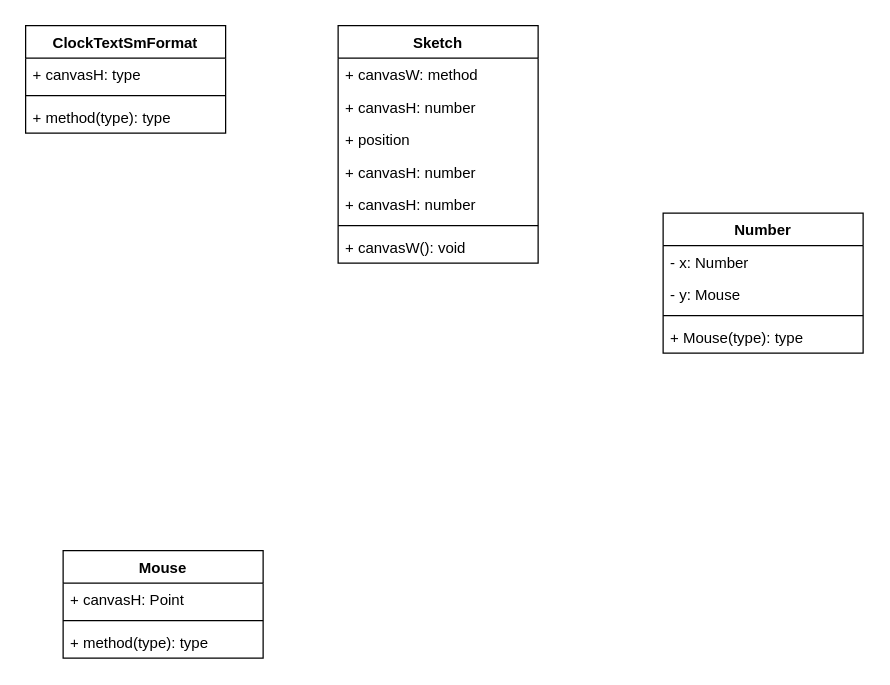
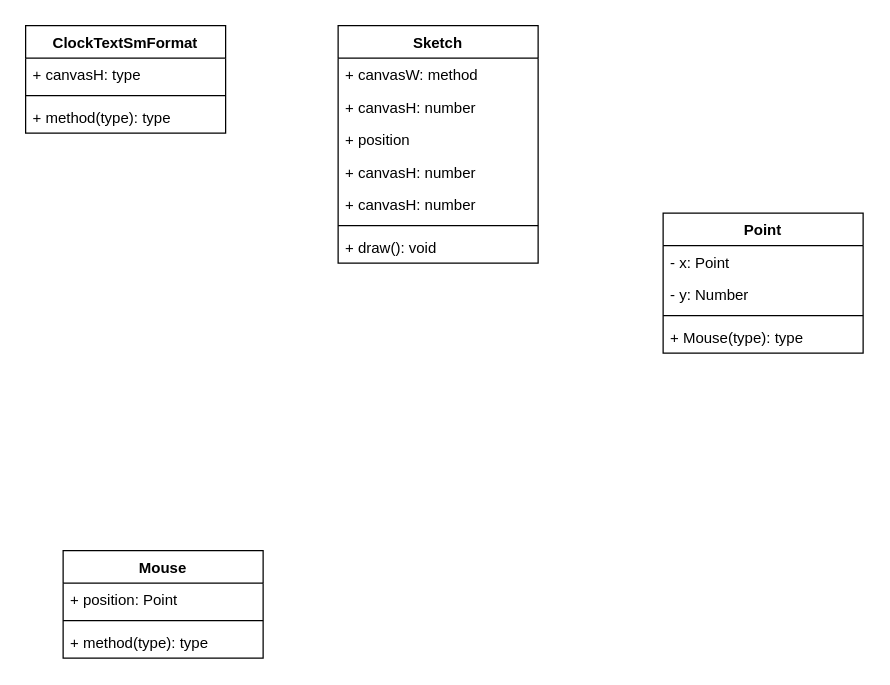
node "Number": label "Number" -> "Point"
node "+ canvasW(): void": label "+ canvasW(): void" -> "+ draw(): void"
node "- x: Number": label "- x: Number" -> "- x: Point"
node "- y: Mouse": label "- y: Mouse" -> "- y: Number"
node "+ canvasH: Point": label "+ canvasH: Point" -> "+ position: Point"
